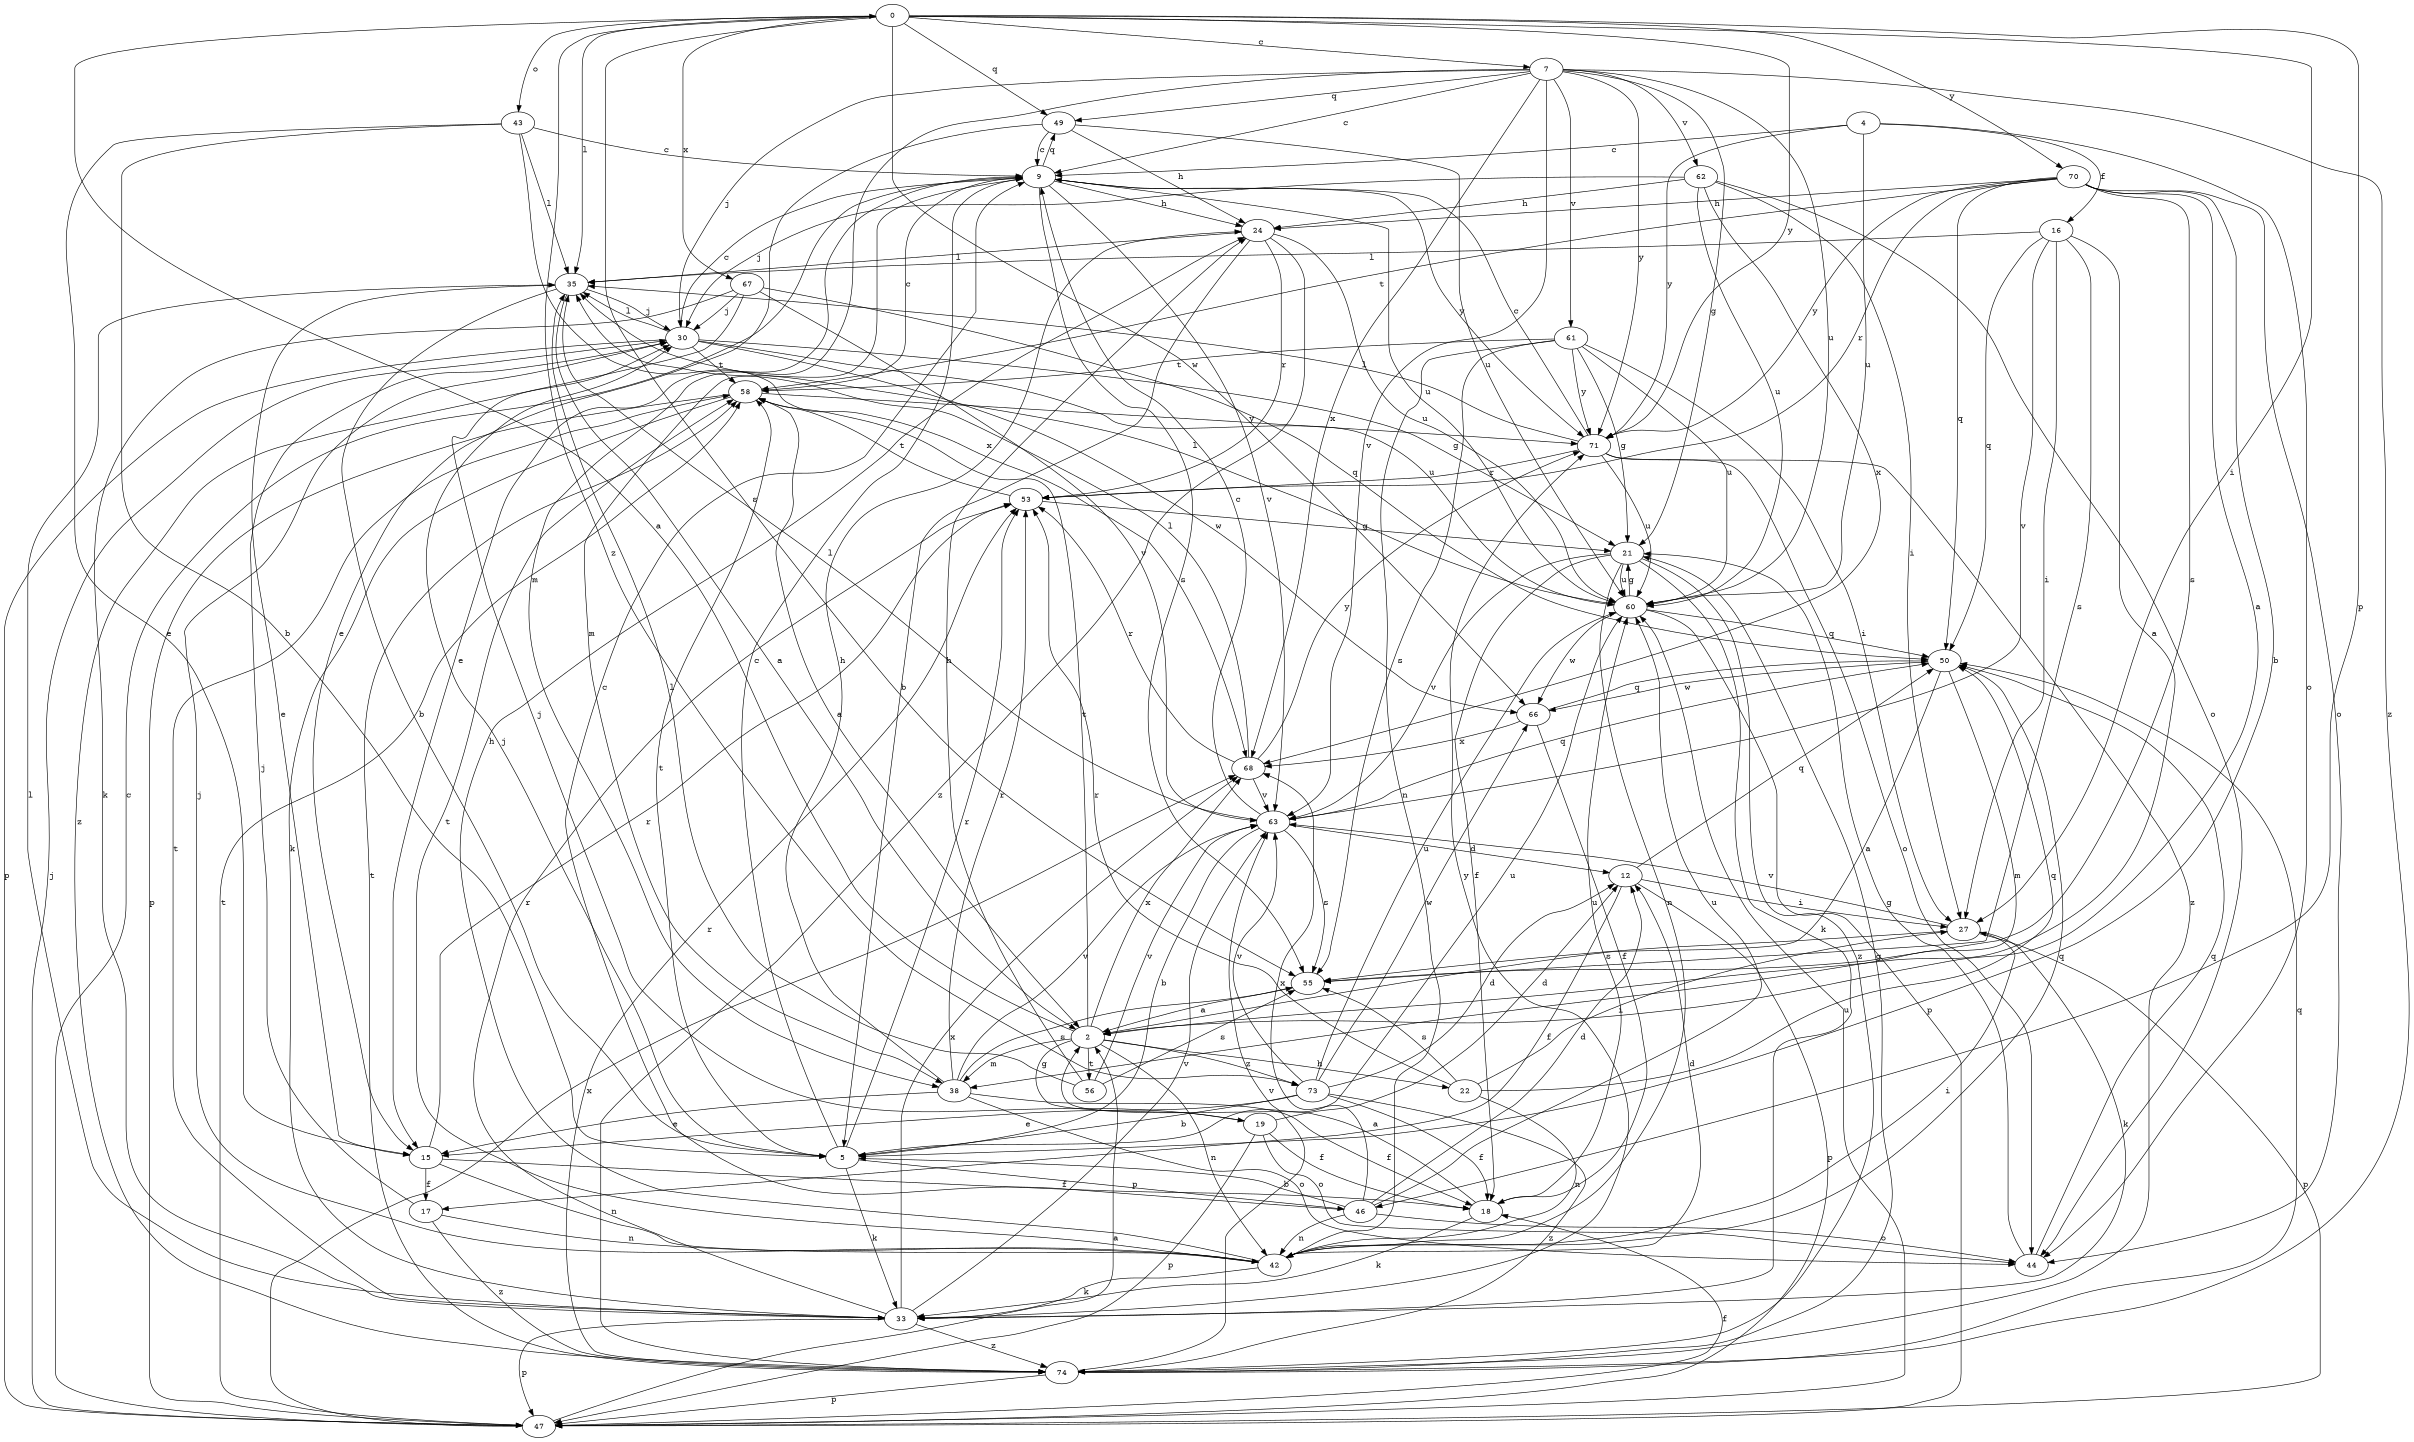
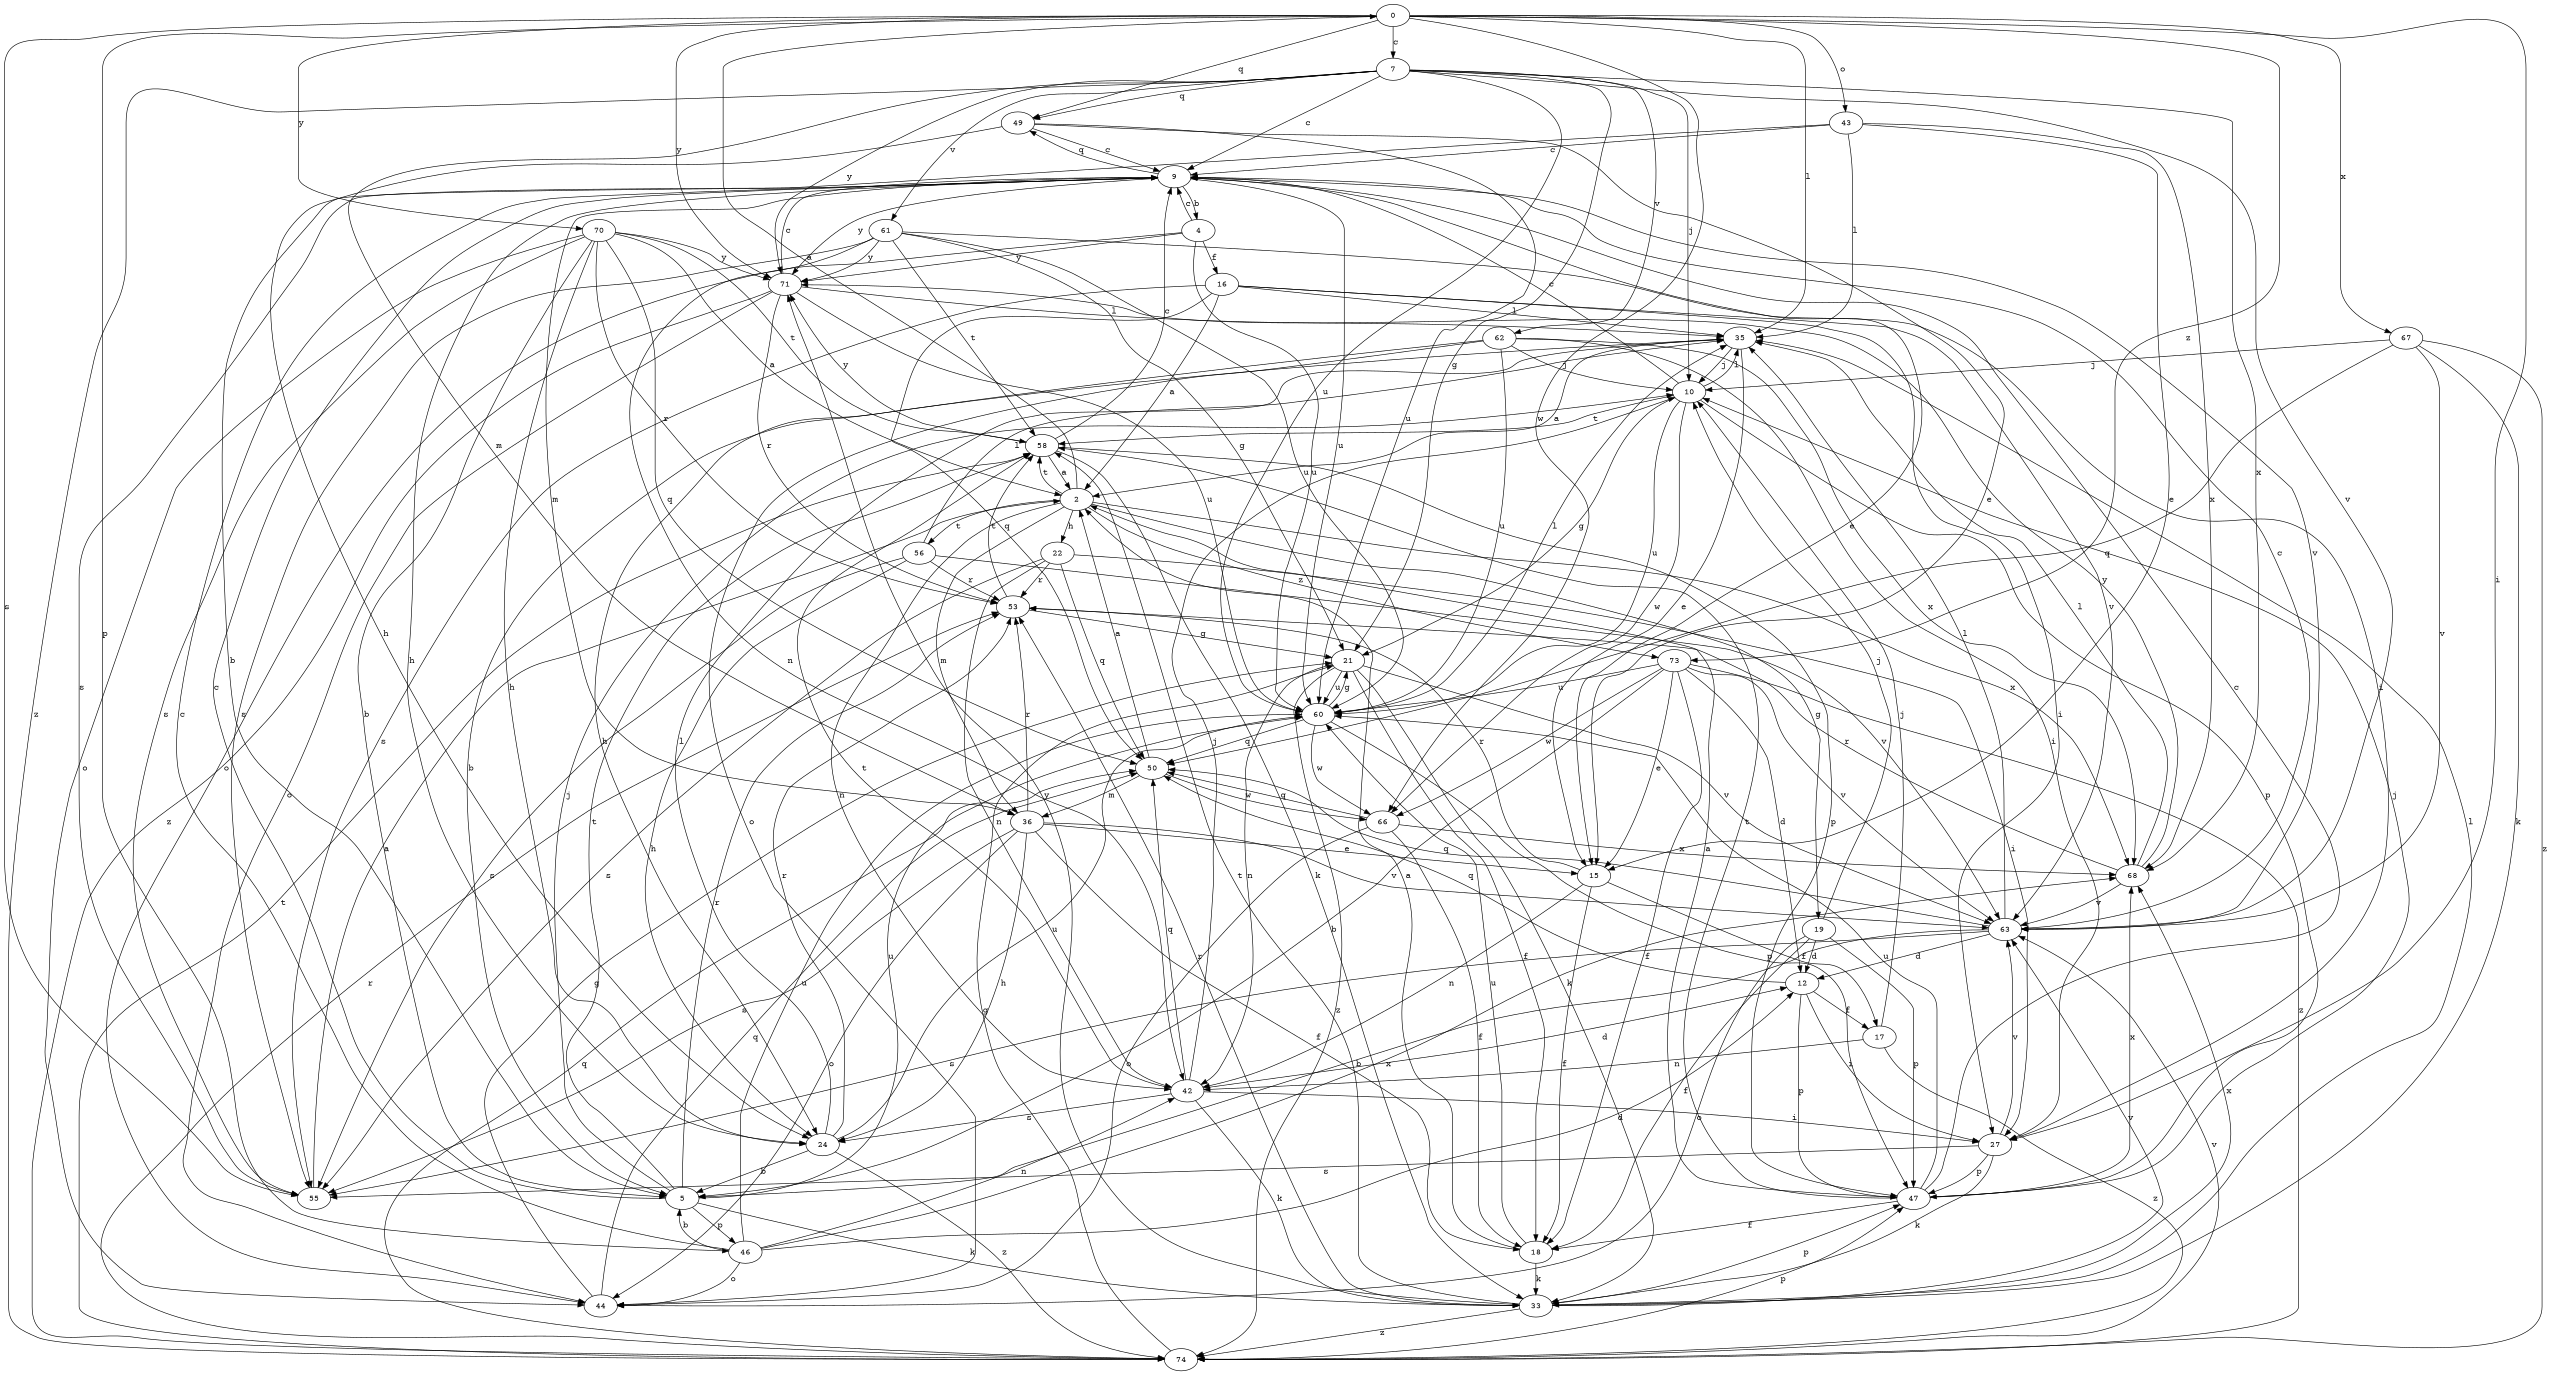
edge "9" -> "4": added, label "b"
node "30": label "30" -> "10"
edge "56" -> "53": added, label "r"
edge "42" -> "24": label "h" -> "s"
node "38": label "38" -> "36"
edge "66" -> "44": added, label "o"
